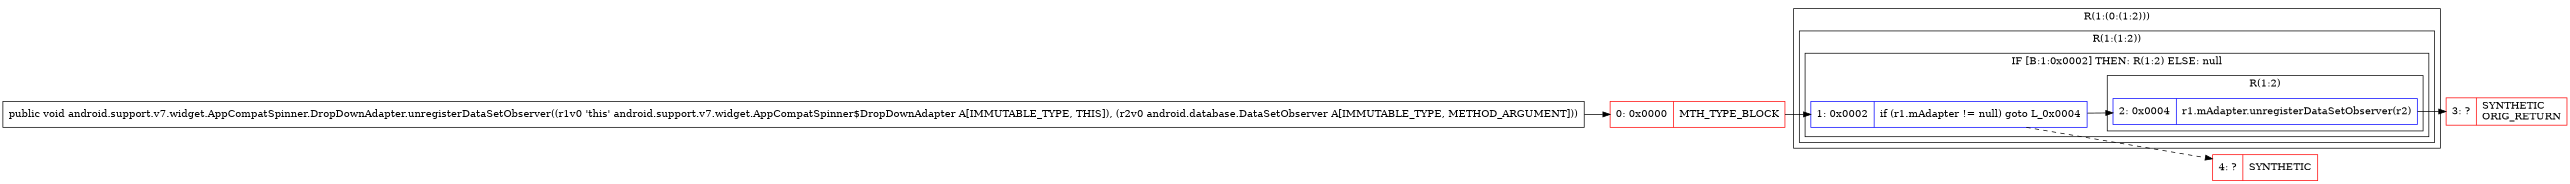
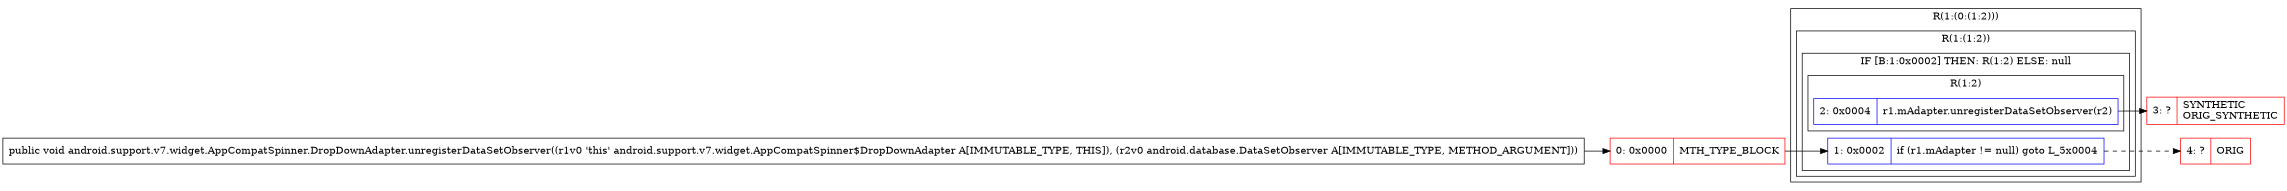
edge "1: 0x0002" -> "2: 0x0004": removed
node "1: 0x0002": text "if (r1.mAdapter != null) goto L_0x0004" -> "if (r1.mAdapter != null) goto L_5x0004"
node "3: ?": text "ORIG_RETURN" -> "ORIG_SYNTHETIC"
node "4: ?": text "SYNTHETIC" -> "ORIG"
